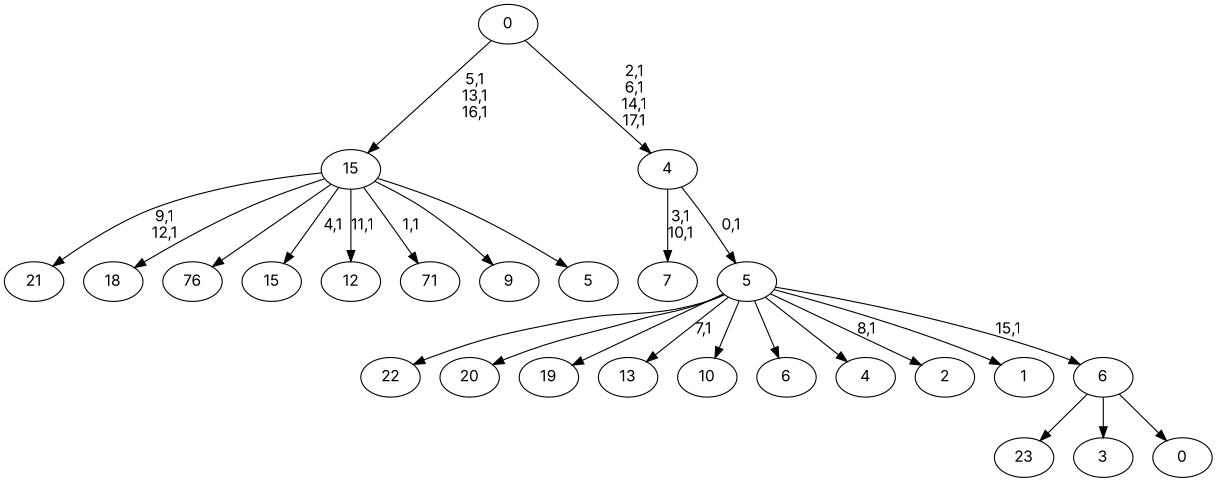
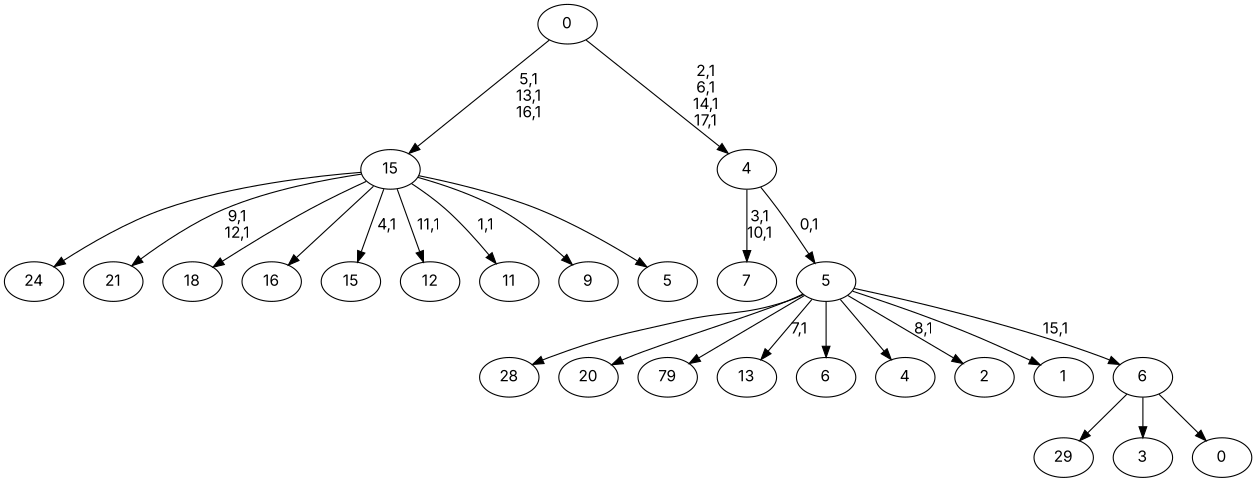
node "24": added
node "76": label "76" -> "16"
node "71": label "71" -> "11"
node "22": label "22" -> "28"
node "19": label "19" -> "79"
node "10": removed
node "23": label "23" -> "29"
